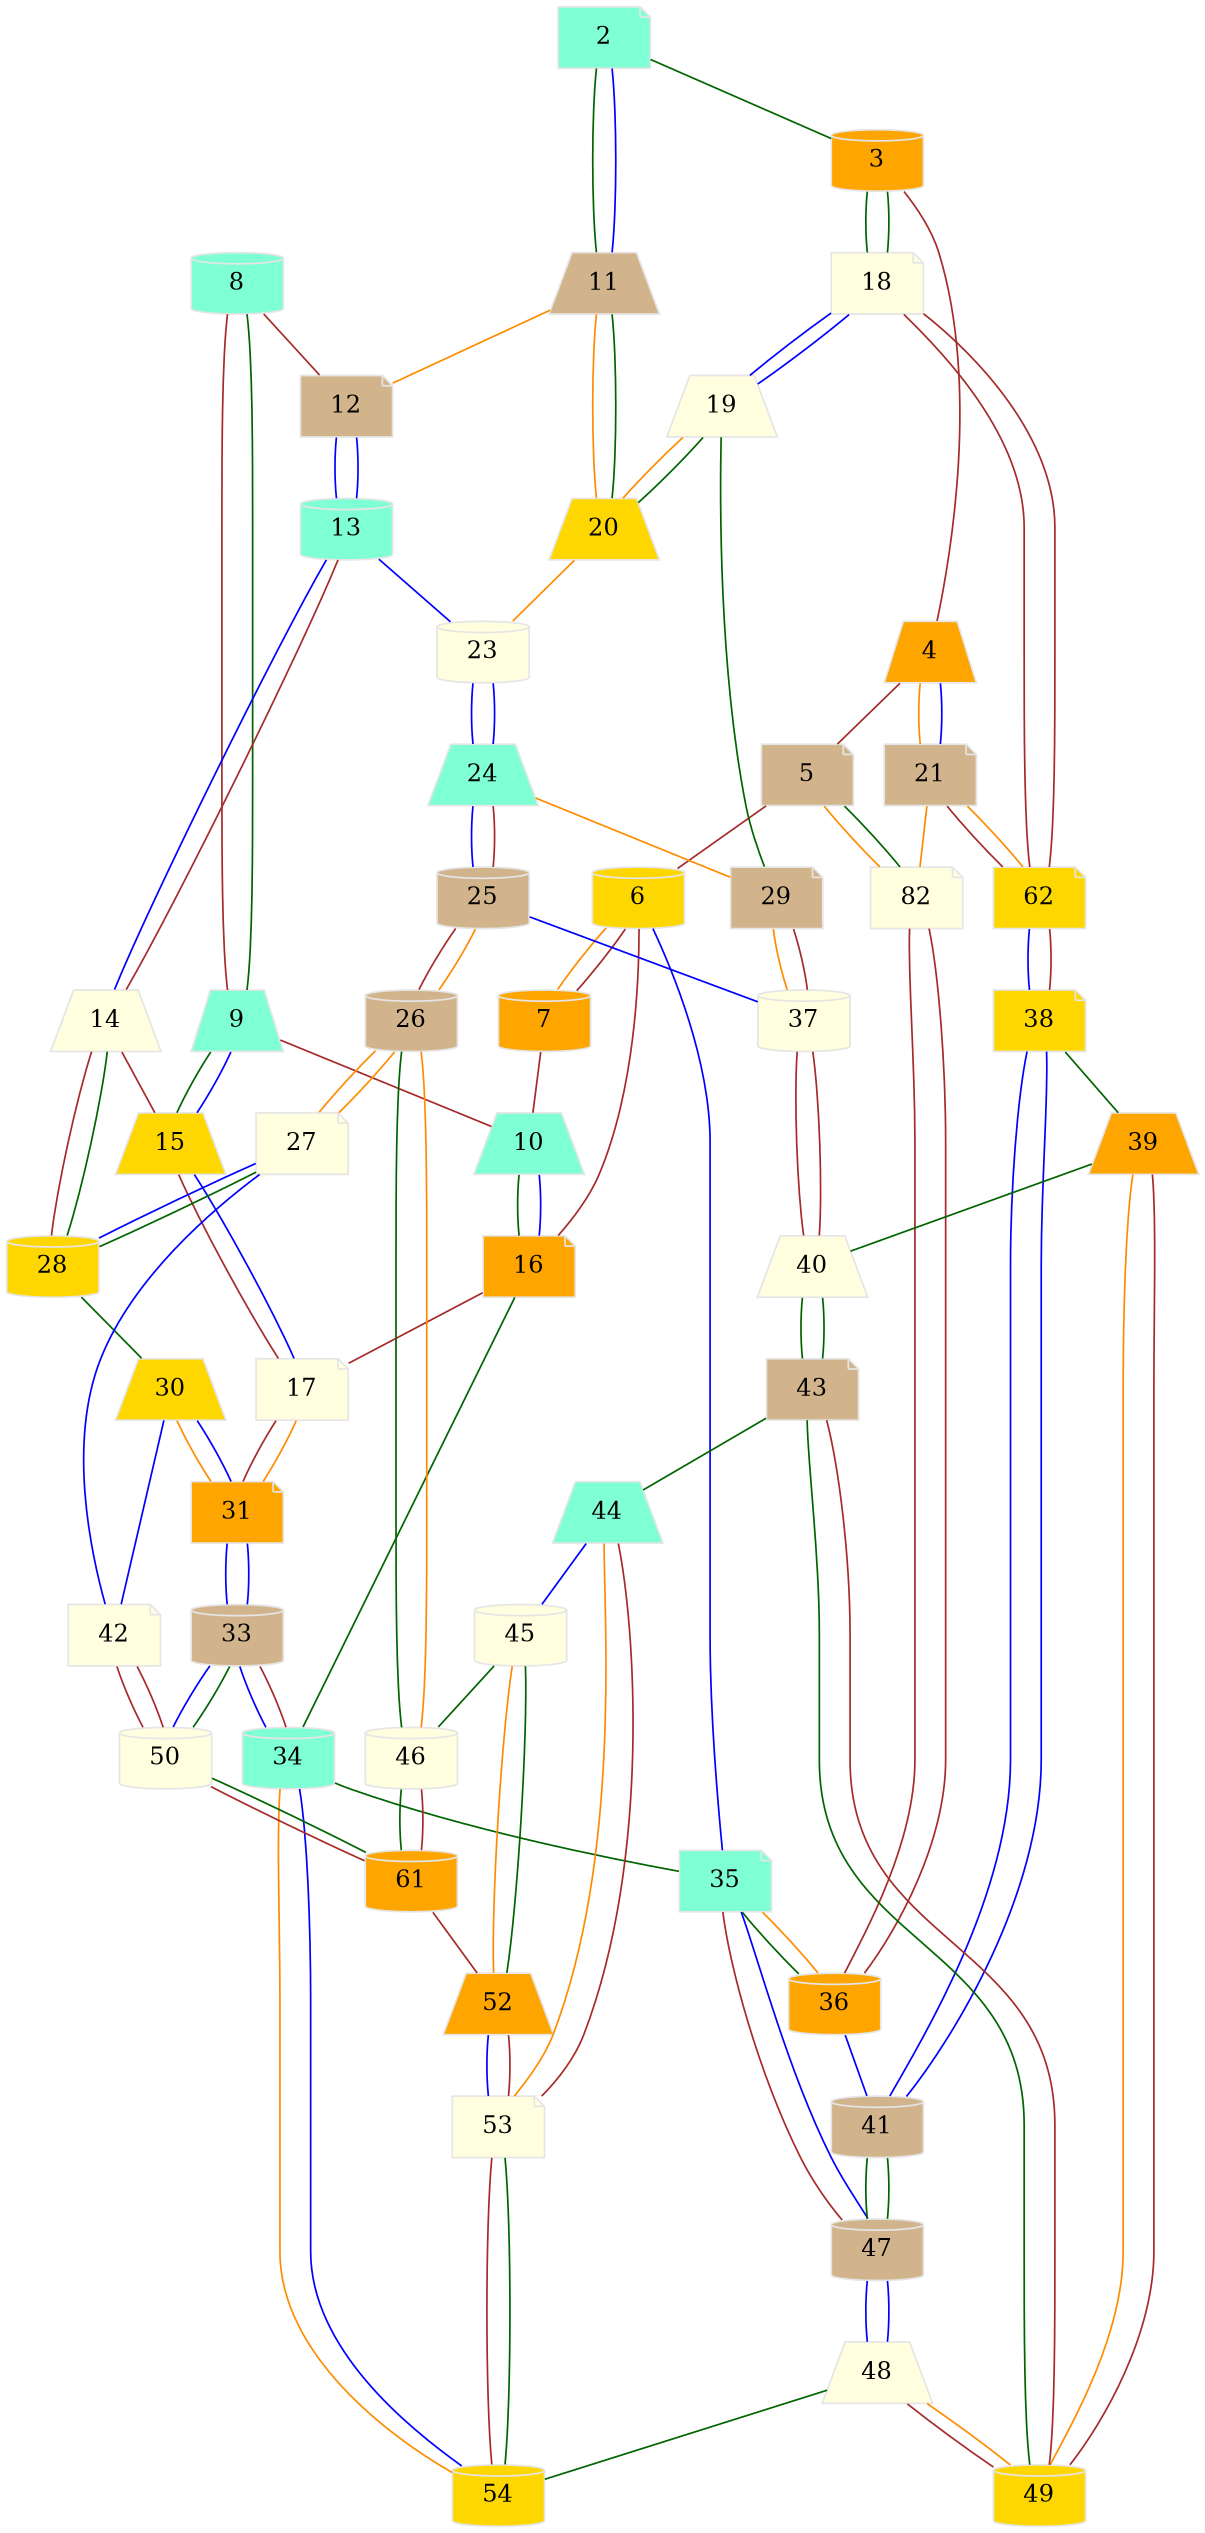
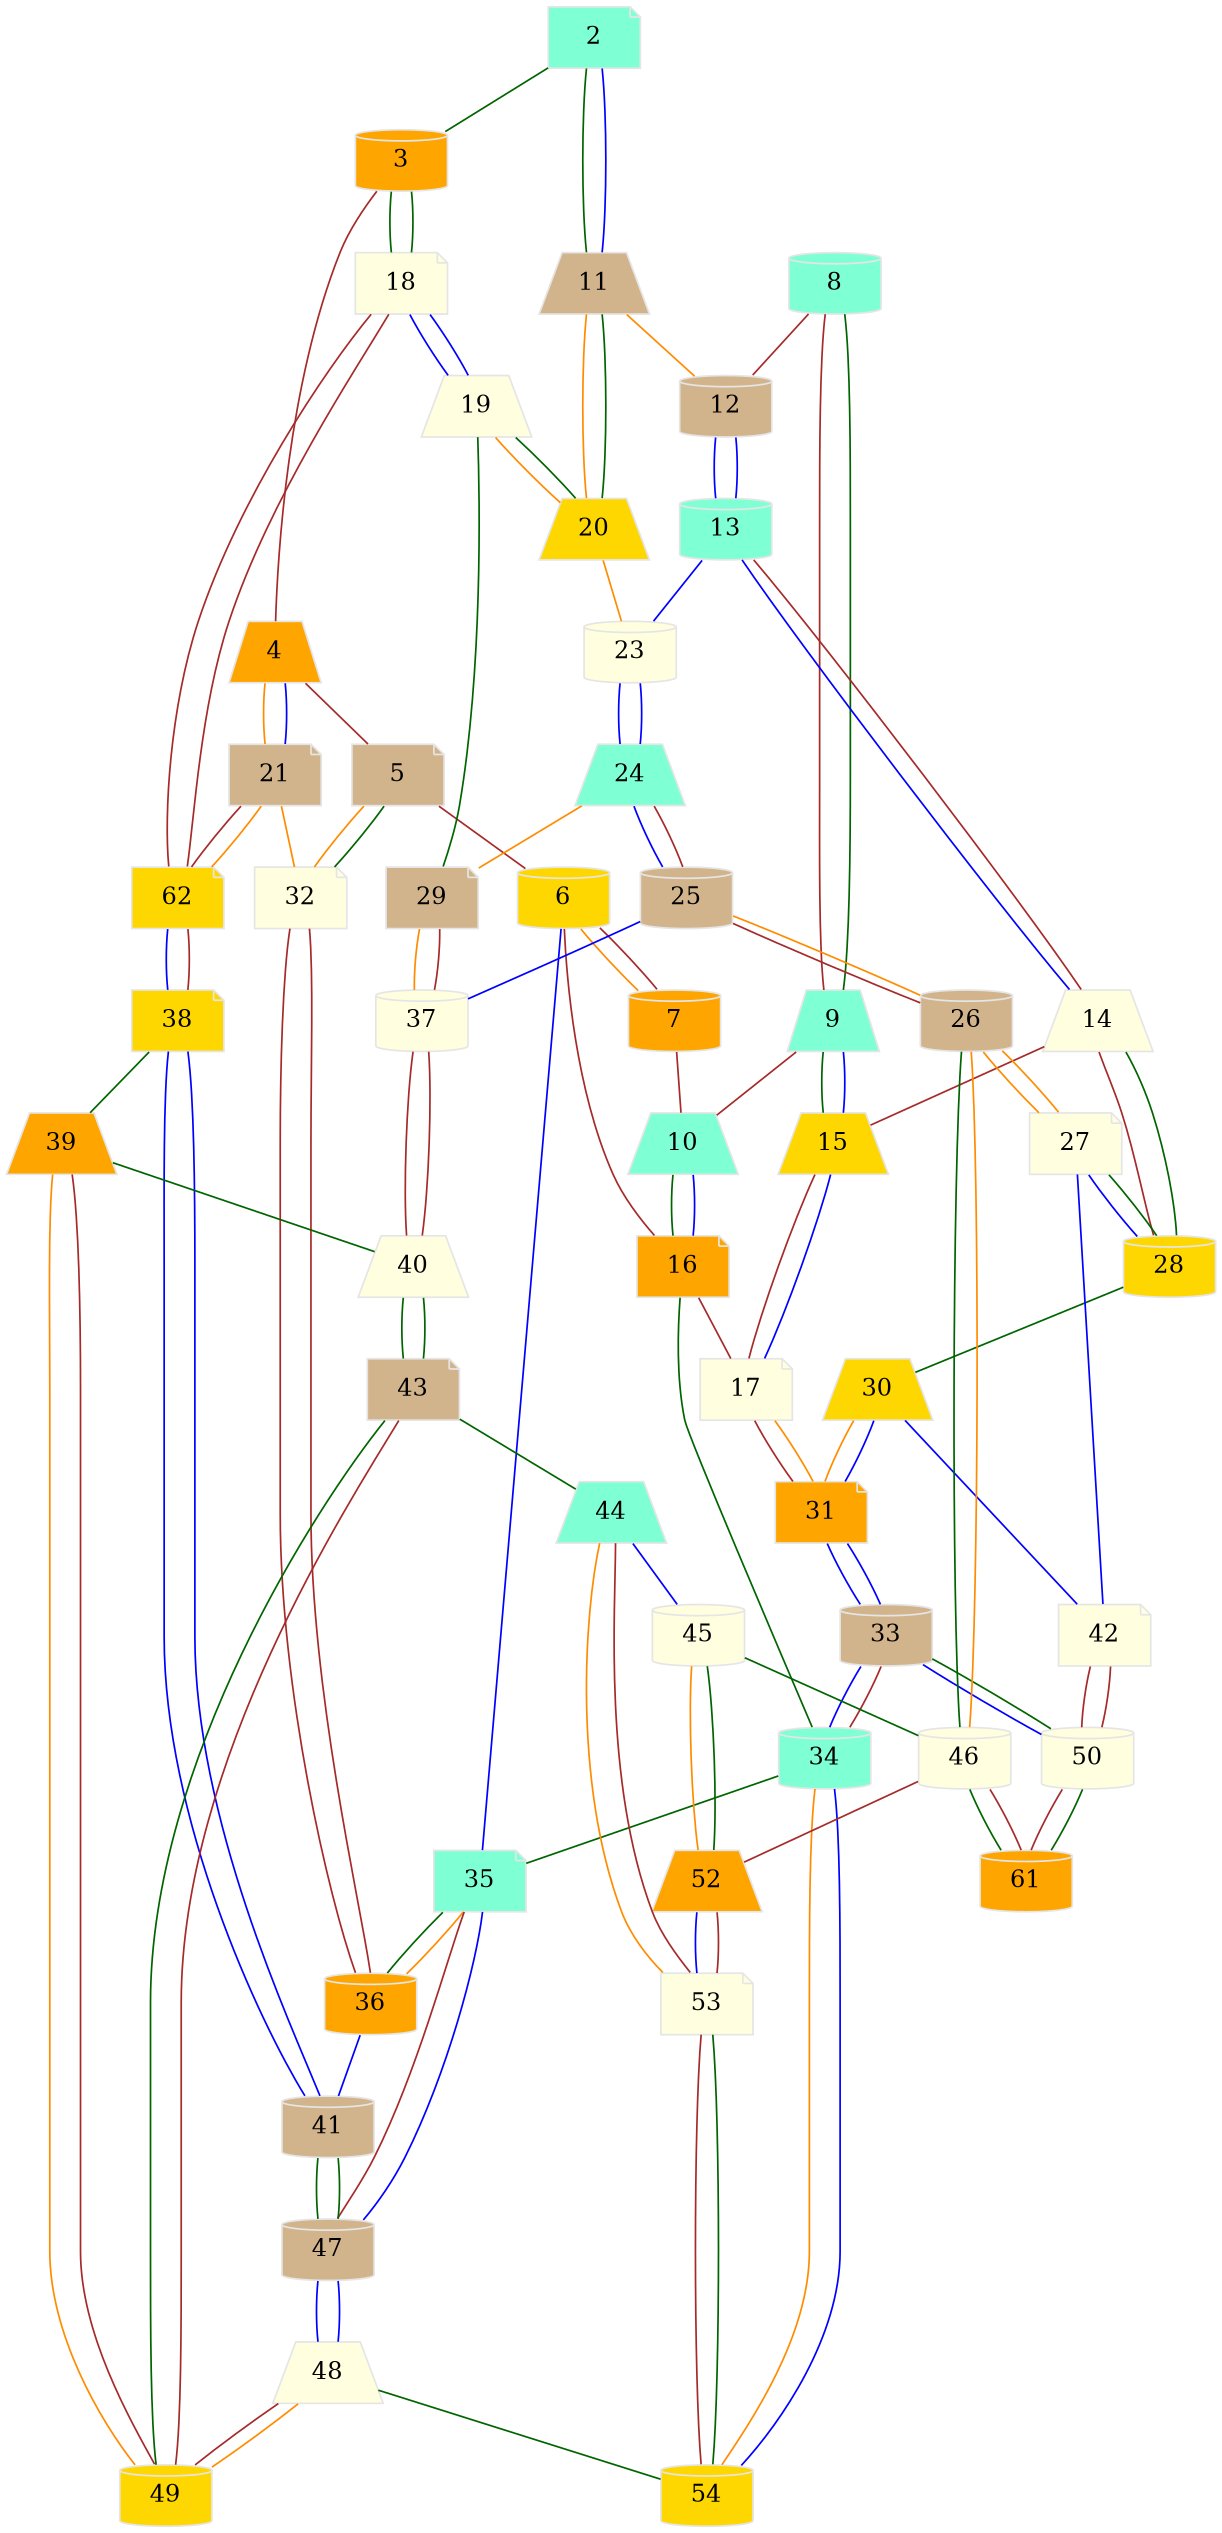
node "12": shape note -> cylinder
node "82": label "82" -> "32"
edge "61" -- "52": now "46" -- "52"
